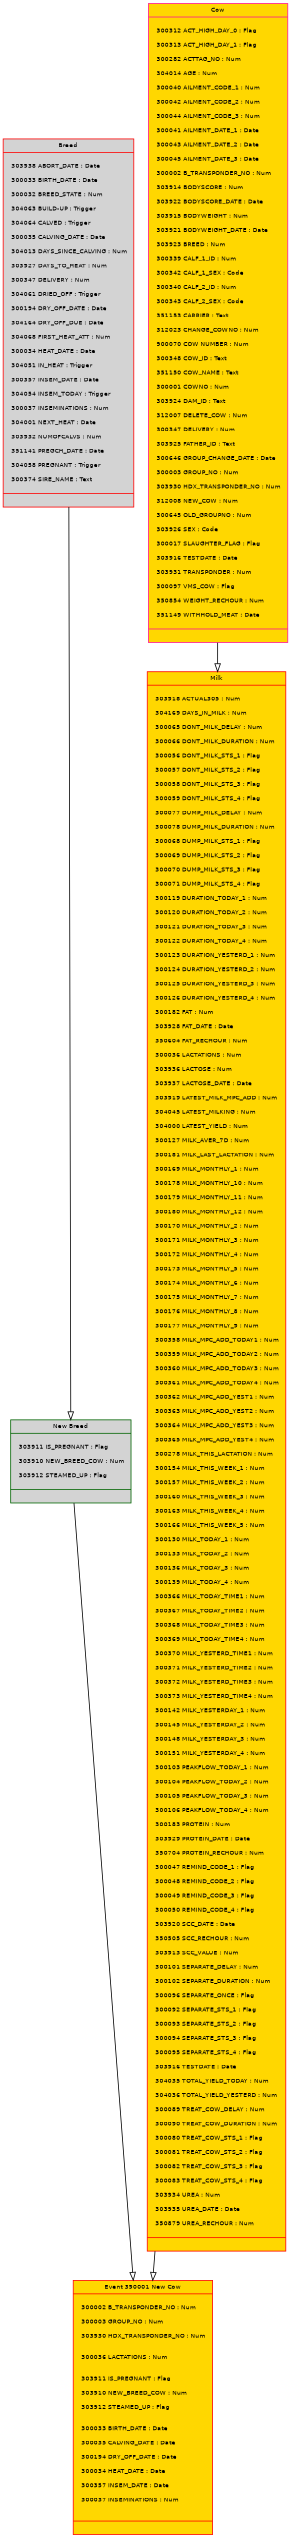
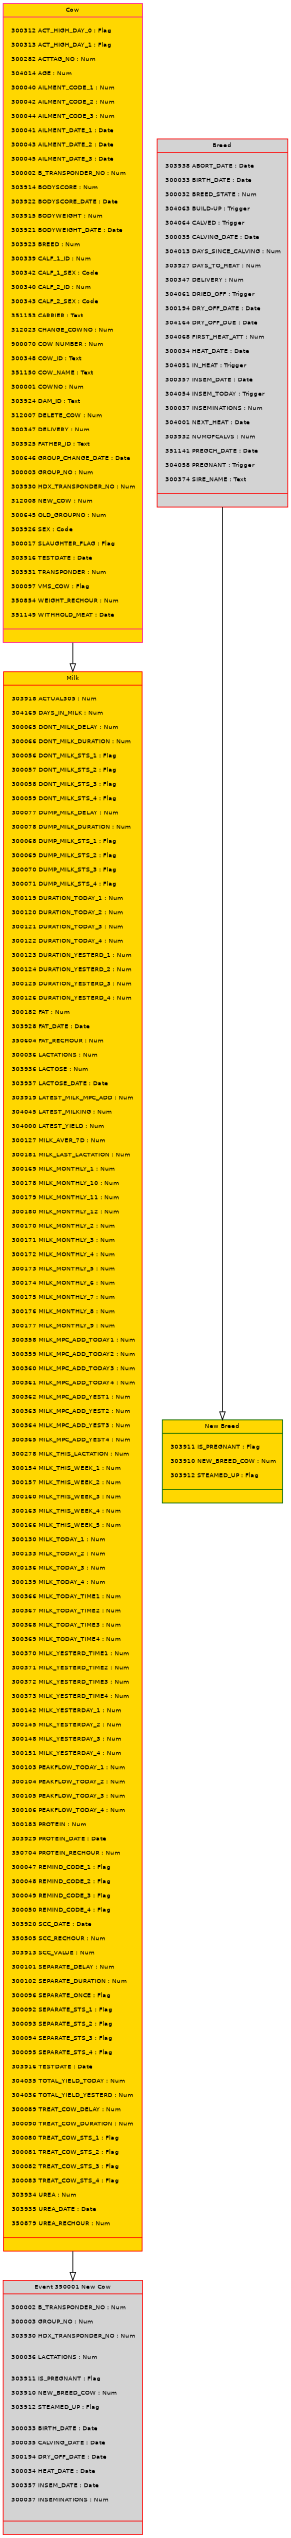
node "New Breed": fillcolor lightgrey -> gold
edge "New Breed" -> "Event 390001 New Cow": removed
node "Event 390001 New Cow": fillcolor gold -> lightgrey
